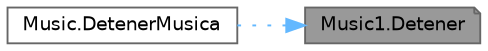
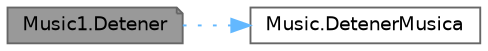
edge "Music.DetenerMusica" -> "Music1.Detener": reversed
